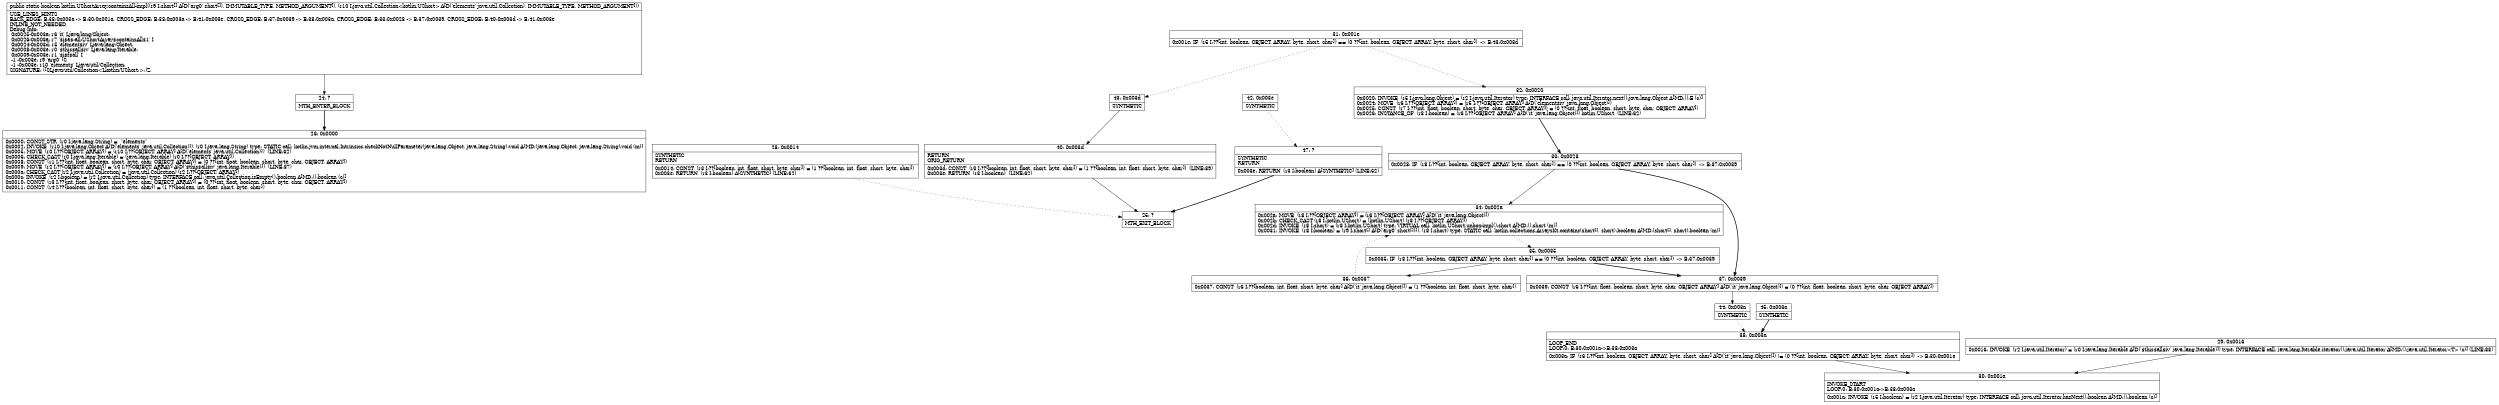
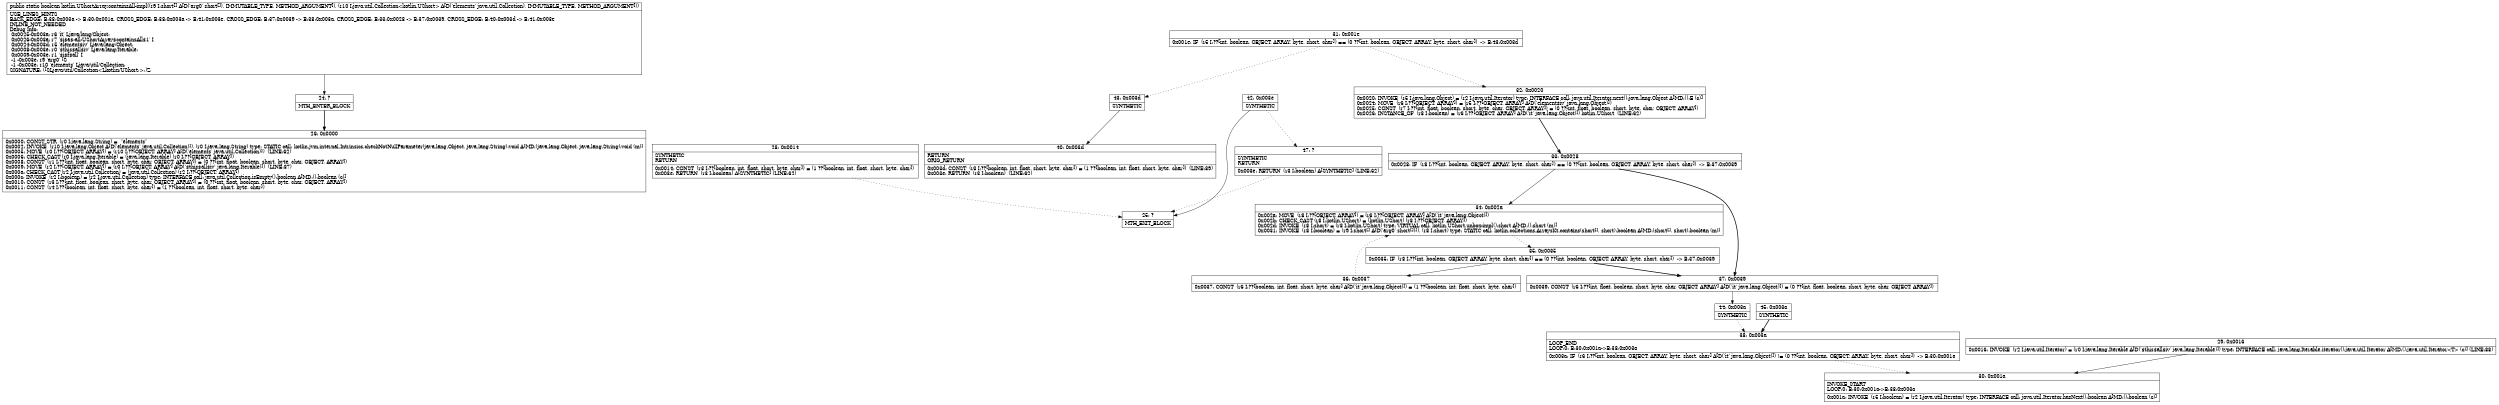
edge "40: 0x003d" -> "25: ?": now "42: 0x003e" -> "25: ?"
edge "47: ?" -> "25: ?": style bold -> dotted
edge "38: 0x003a" -> "30: 0x001a": style solid -> dotted
